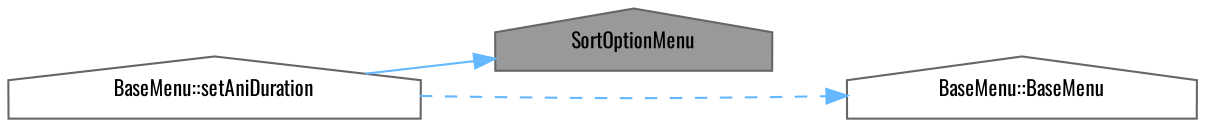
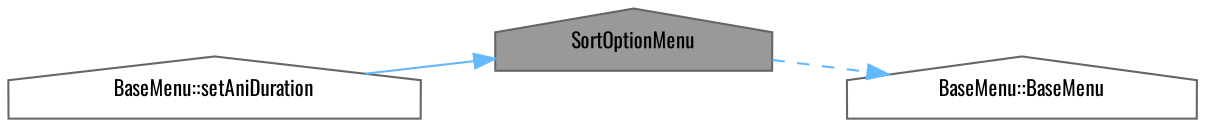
edge "BaseMenu::setAniDuration" -> "BaseMenu::BaseMenu": now "SortOptionMenu" -> "BaseMenu::BaseMenu"
